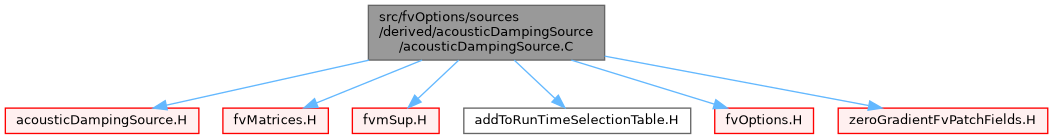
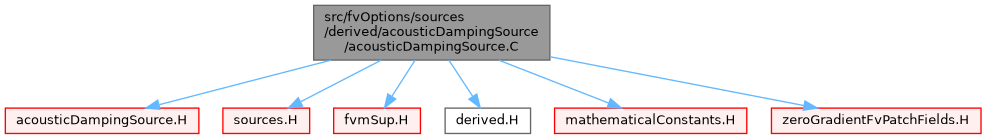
node "fvMatrices.H": label "fvMatrices.H" -> "sources.H"
node "addToRunTimeSelectionTable.H": label "addToRunTimeSelectionTable.H" -> "derived.H"
node "fvOptions.H": label "fvOptions.H" -> "mathematicalConstants.H"
